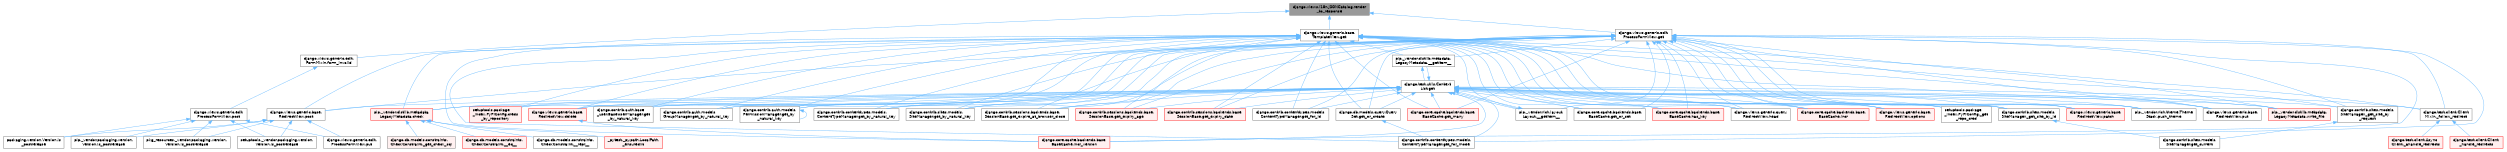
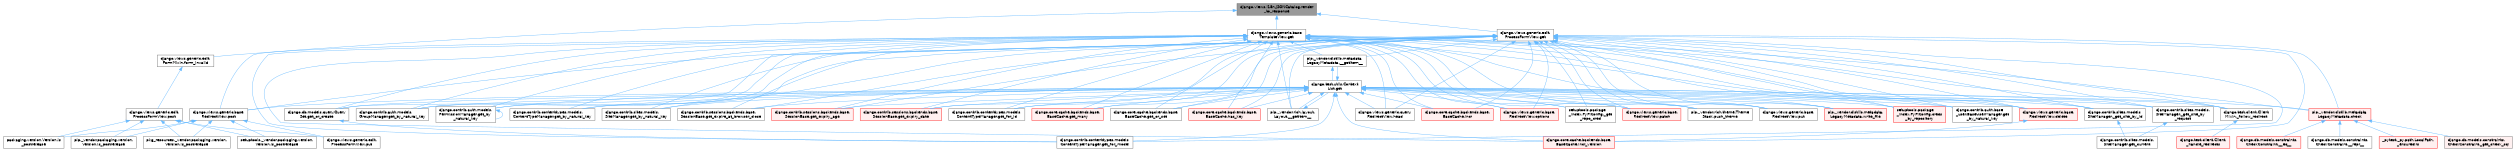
node "django.test.client.Async Client._ahandle_redirects": removed
